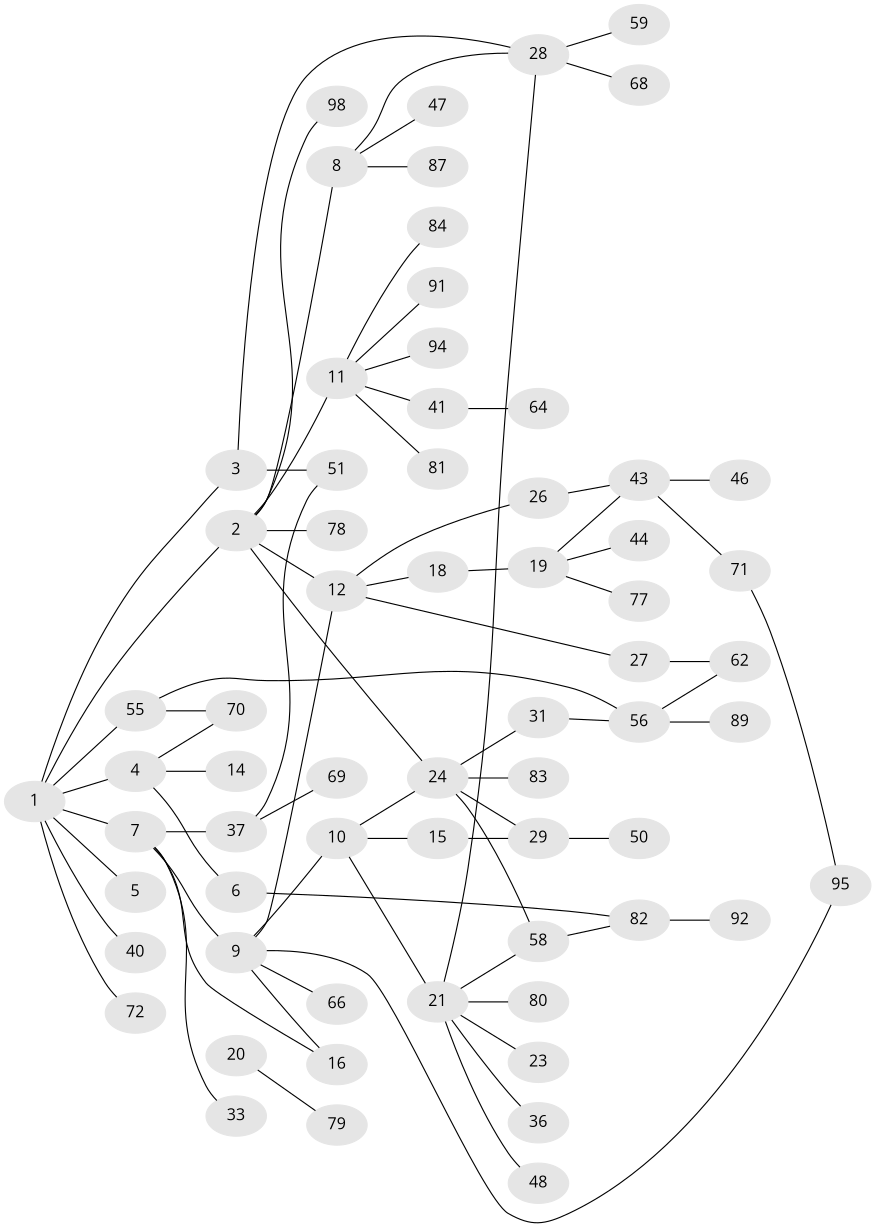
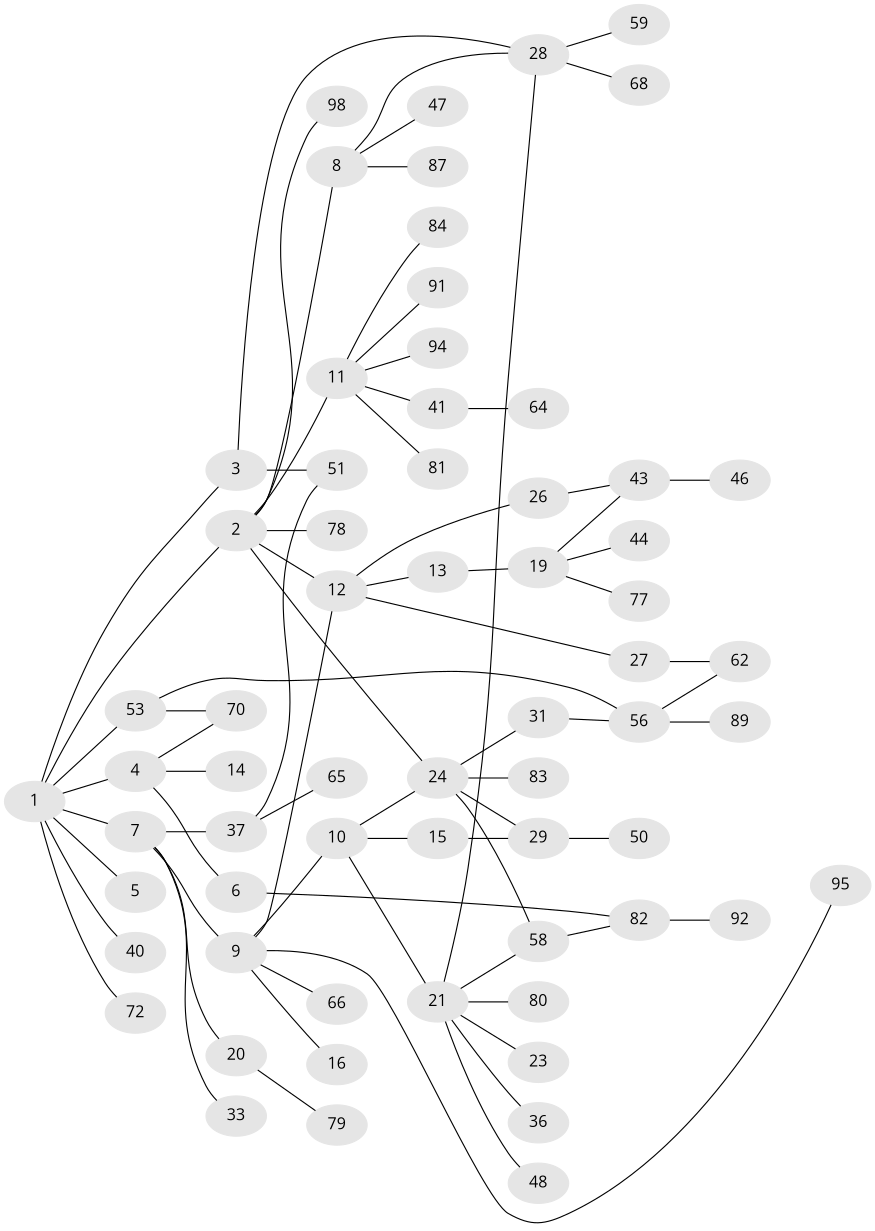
node "71": removed
node "18": label "18" -> "13"
node "55": label "55" -> "53"
node "69": label "69" -> "65"
edge "7" -- "16": now "7" -- "20"
